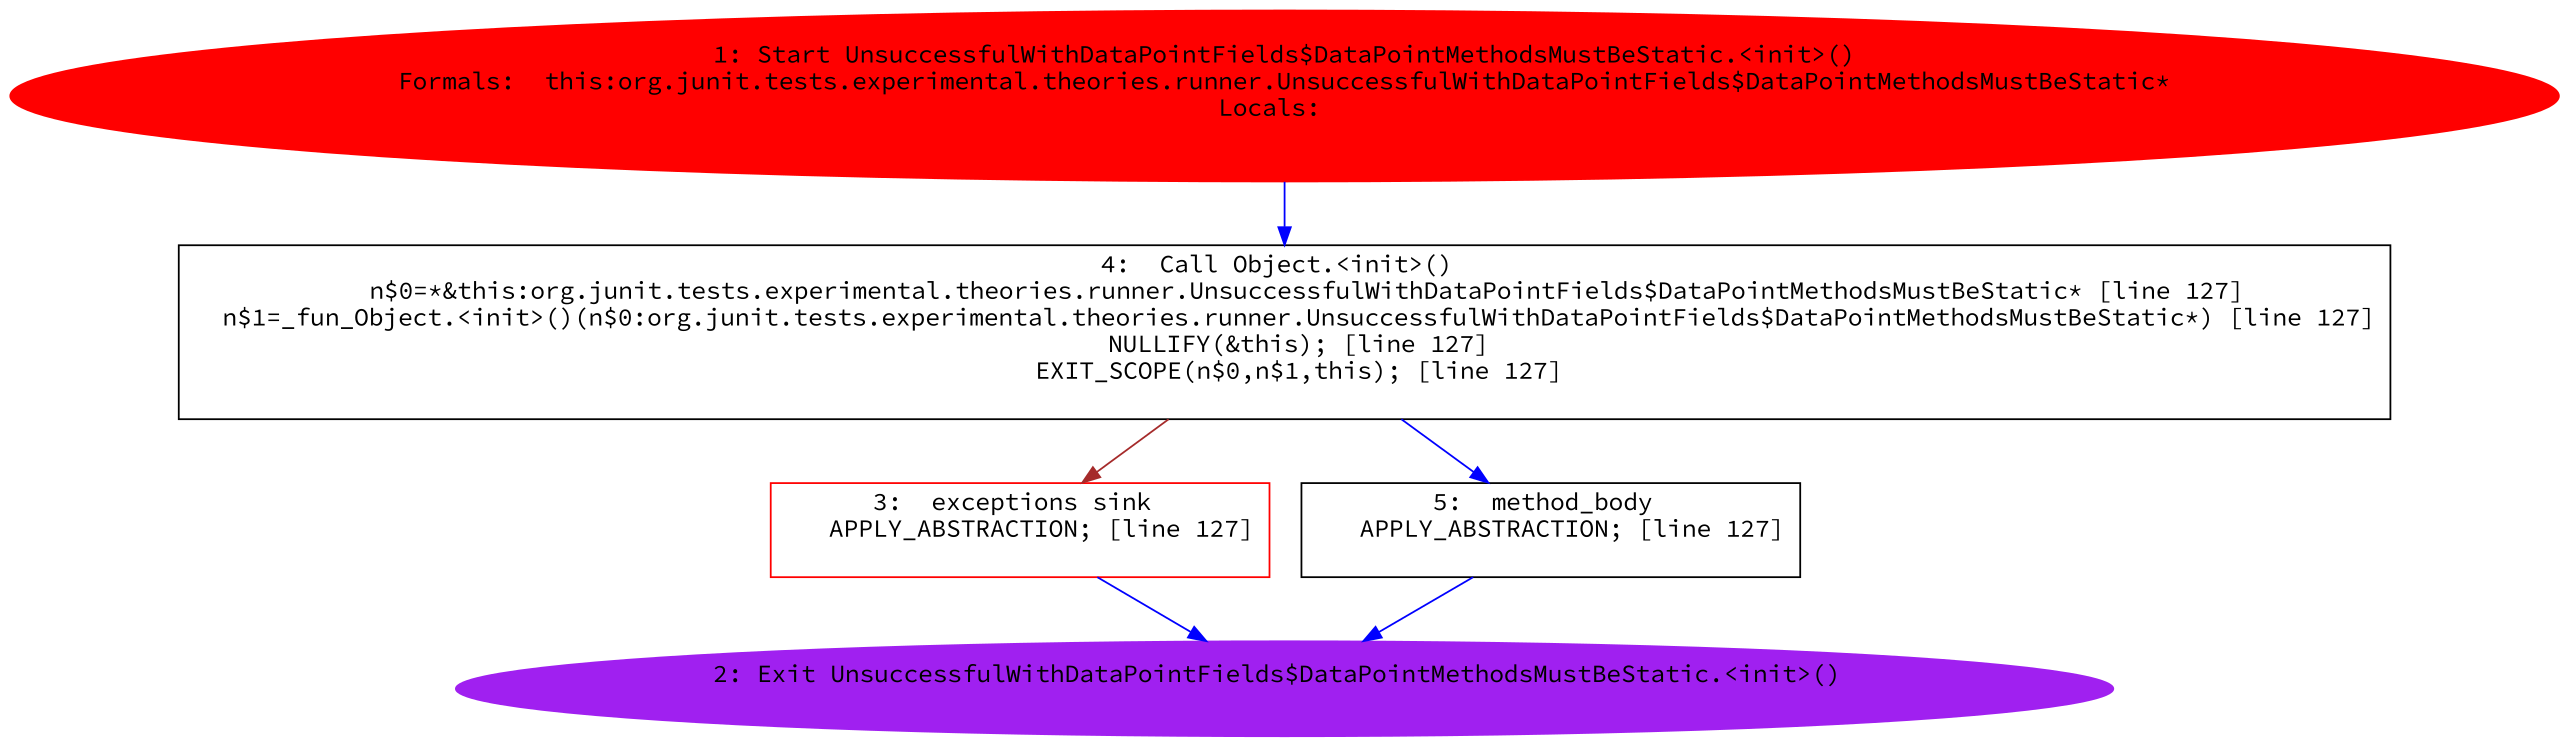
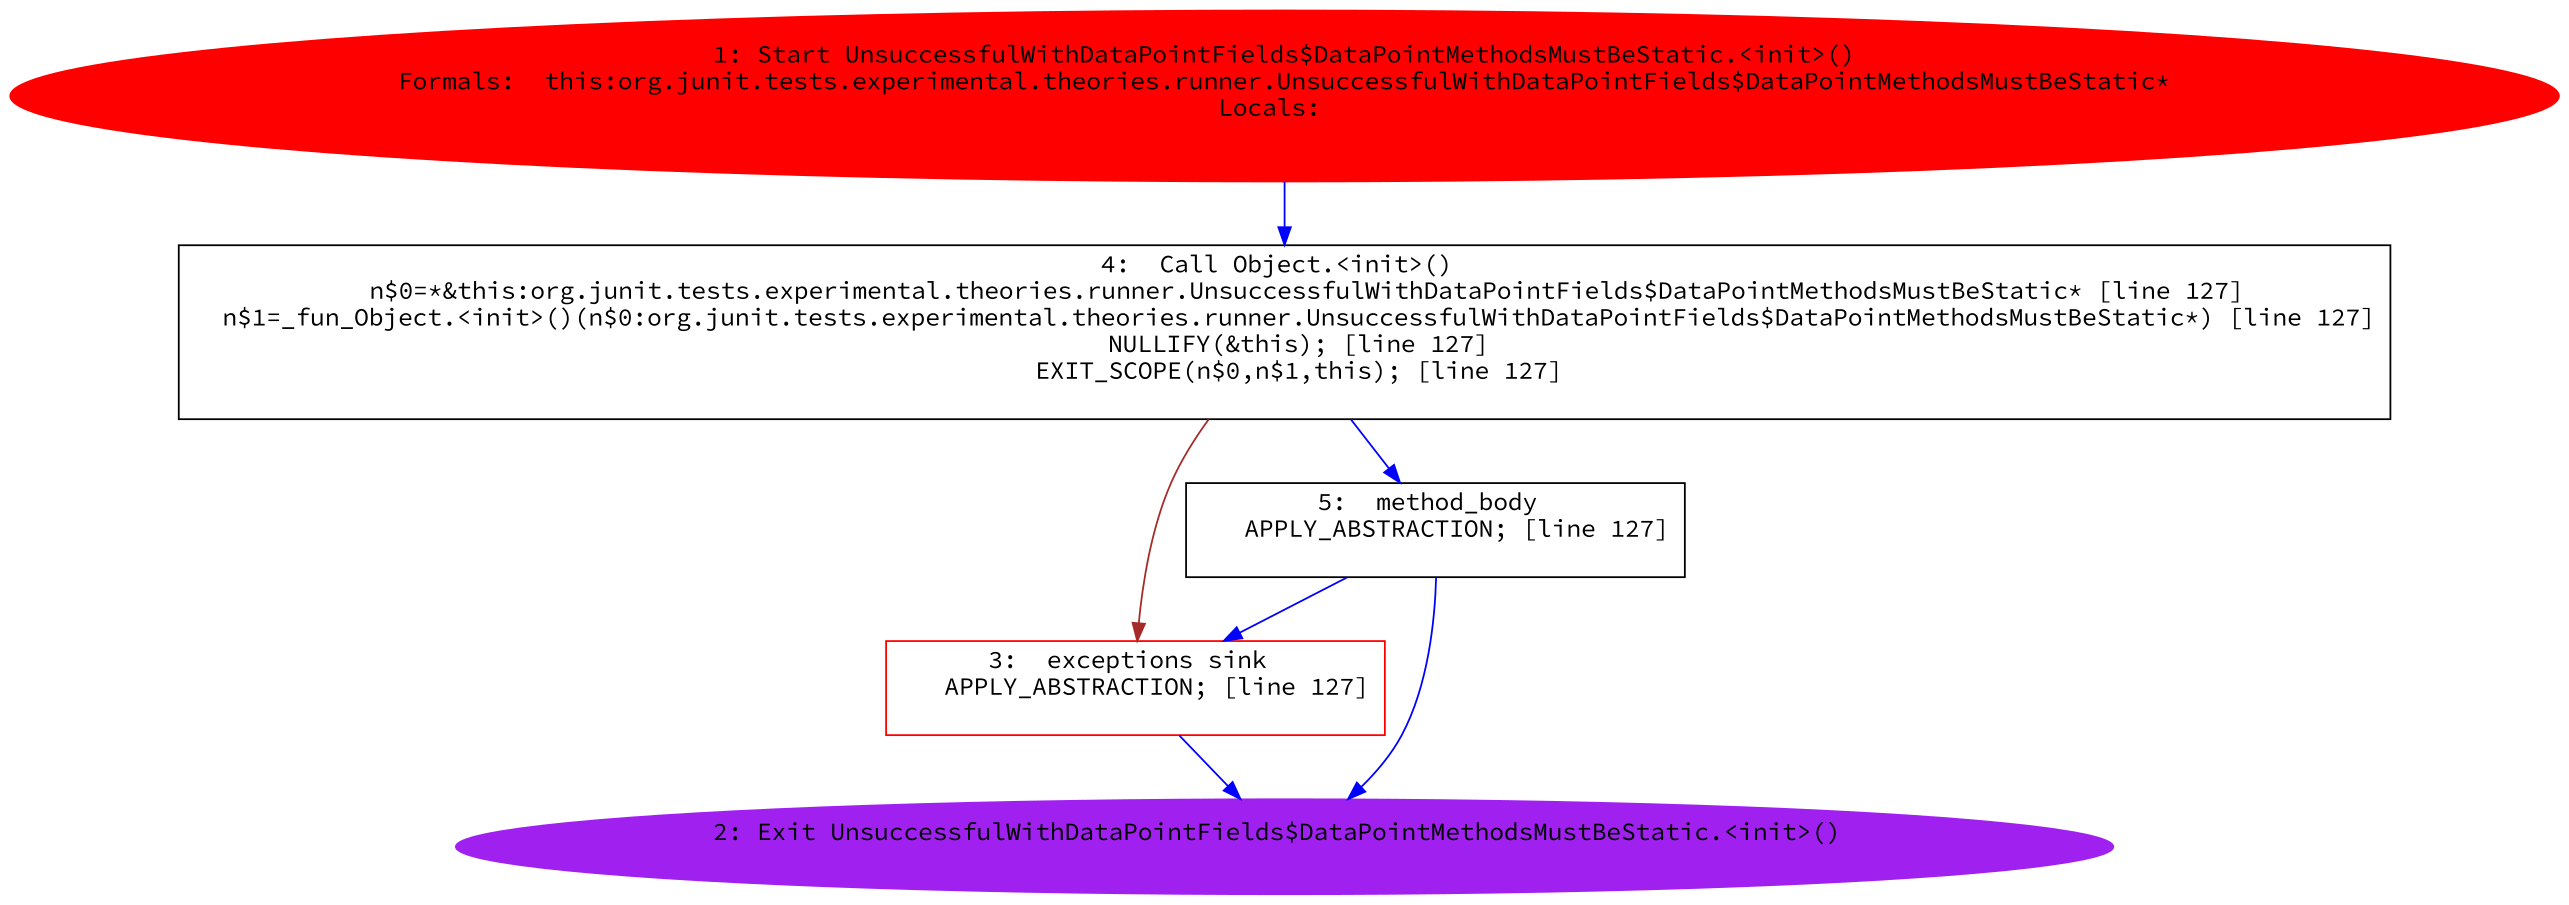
edge "5:  method_body APPLY_ABSTRACTION; [line 127]" -> "3:  exceptions sink APPLY_ABSTRACTION; [line 127]": added
